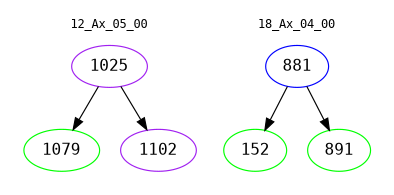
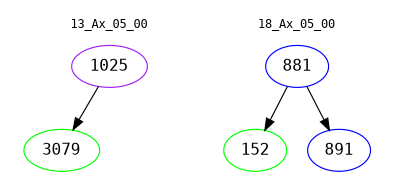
cluster "12_Ax_05_00": label "12_Ax_05_00" -> "13_Ax_05_00"
cluster "18_Ax_04_00": label "18_Ax_04_00" -> "18_Ax_05_00"
node "1079": label "1079" -> "3079"
node "1102": removed
node "891": color green -> blue
